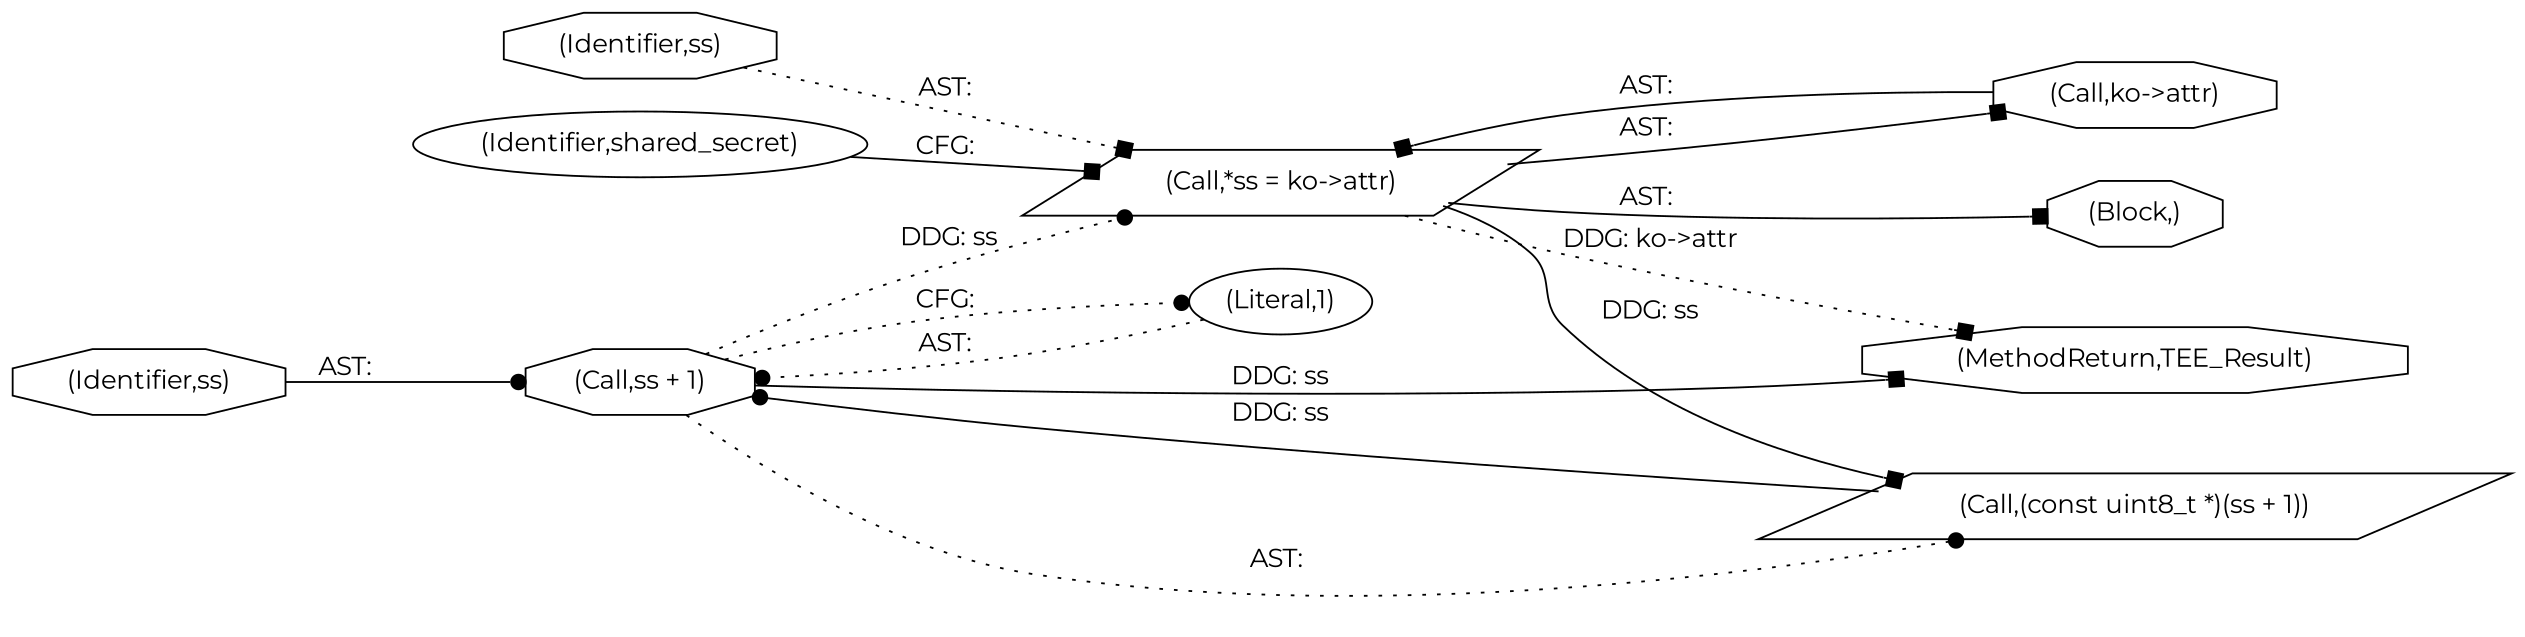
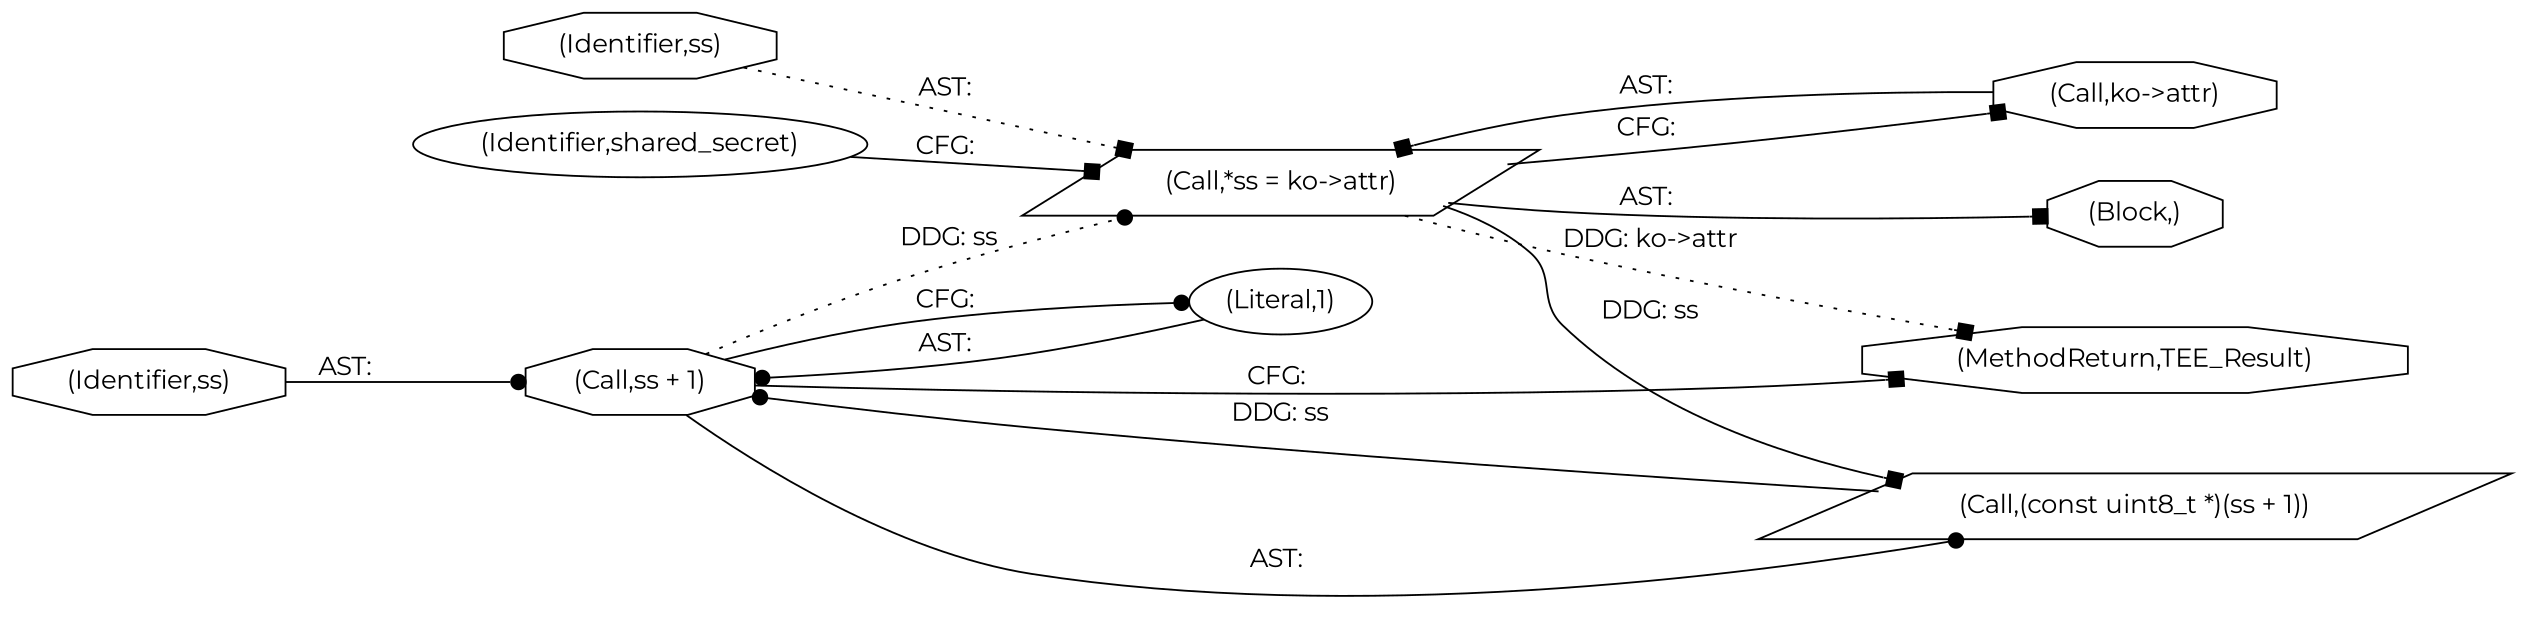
edge "(Call,*ss = ko->attr)" -> "(Call,ko->attr)": label "AST: " -> "CFG: "
edge "(Call,ss + 1)" -> "(Literal,1)": style dotted -> solid
edge "(Literal,1)" -> "(Call,ss + 1)": style dotted -> solid
edge "(Call,ss + 1)" -> "(MethodReturn,TEE_Result)": label "DDG: ss" -> "CFG: "
edge "(Call,ss + 1)" -> "(Call,(const uint8_t *)(ss + 1))": style dotted -> solid
